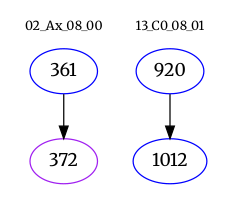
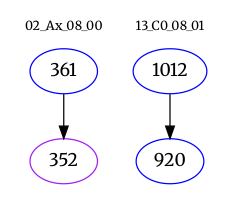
edge "920" -> "1012": reversed
node "372": label "372" -> "352"
